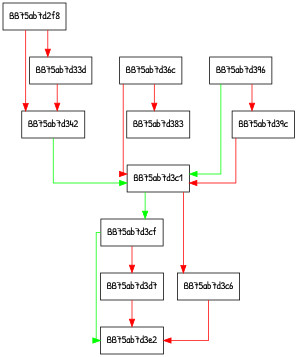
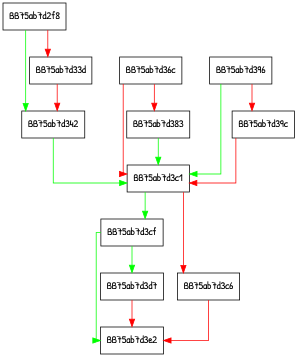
edge "BB75ab7d2f8" -> "BB75ab7d342": color red -> green
edge "BB75ab7d383" -> "BB75ab7d3c1": added
edge "BB75ab7d3cf" -> "BB75ab7d3d7": color red -> green
